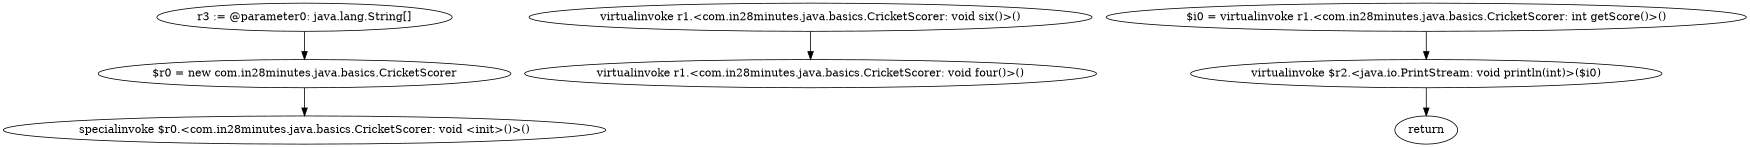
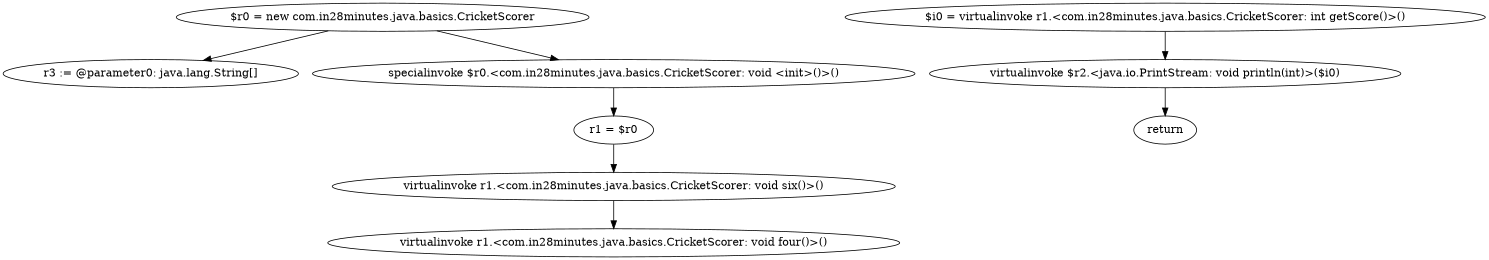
edge "r3 := @parameter0: java.lang.String[]" -> "$r0 = new com.in28minutes.java.basics.CricketScorer": reversed
node "r1 = $r0": added
